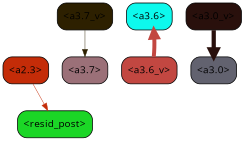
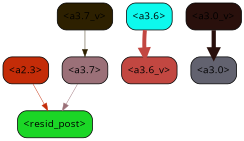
edge "<a3.6_v>" -> "<a3.6>": reversed
edge "<a3.7>" -> "<resid_post>": added
